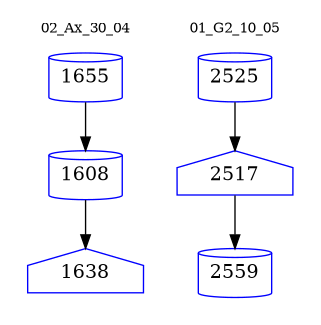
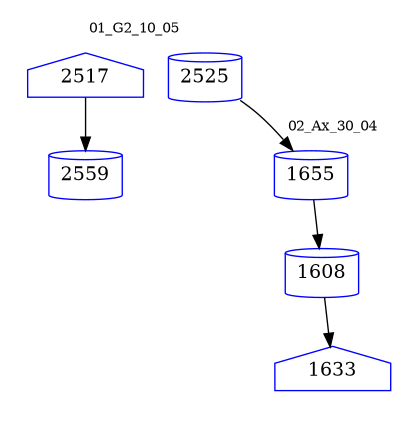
edge "2525" -> "2517": now "2525" -> "1655"
node "1638": label "1638" -> "1633"
